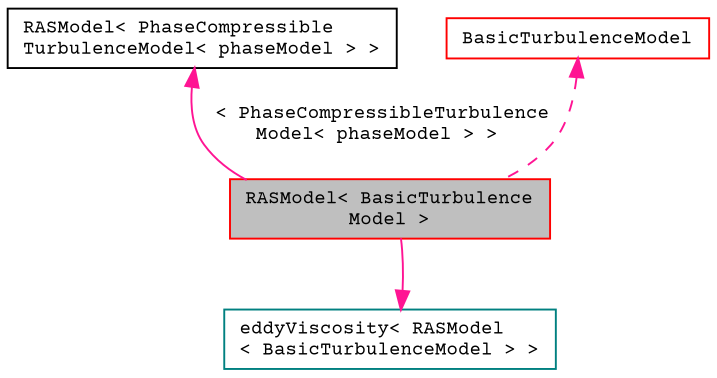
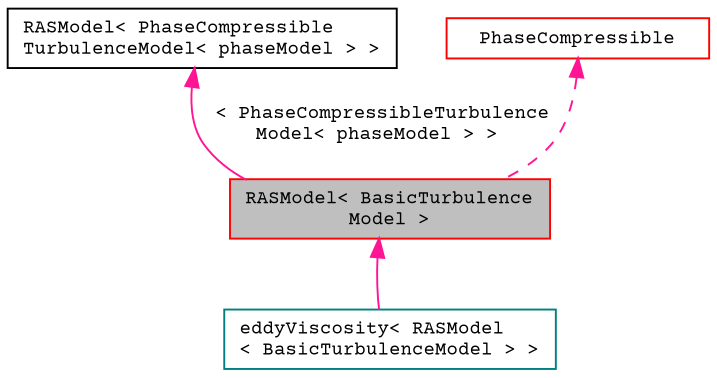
node "BasicTurbulenceModel": label "BasicTurbulenceModel" -> "PhaseCompressible"
edge "RASModel< BasicTurbulence Model >" -> "eddyViscosity< RASModel < BasicTurbulenceModel > >": reversed
